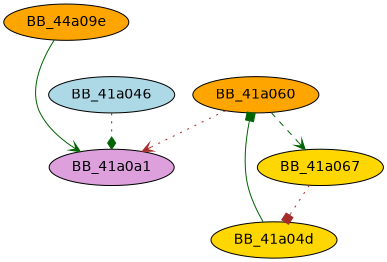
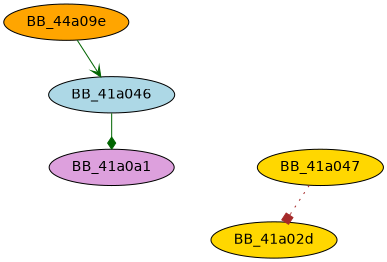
node "BB_41a060": removed
edge "BB_44a09e" -> "BB_41a0a1": now "BB_44a09e" -> "BB_41a046"
edge "BB_41a046" -> "BB_41a0a1": style dotted -> solid
node "BB_41a067": label "BB_41a067" -> "BB_41a047"
node "BB_41a04d": label "BB_41a04d" -> "BB_41a02d"
